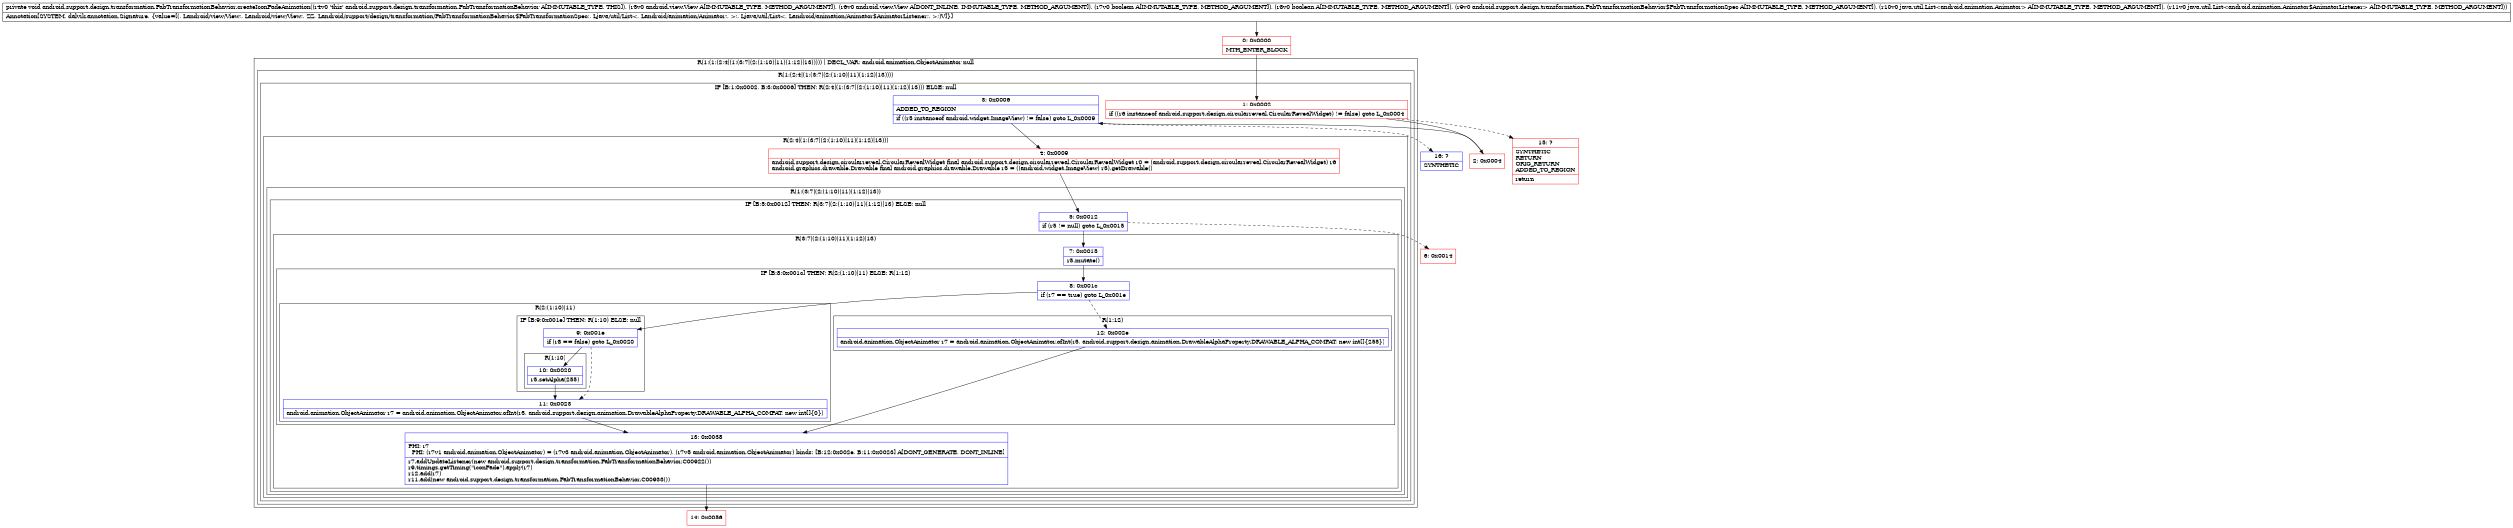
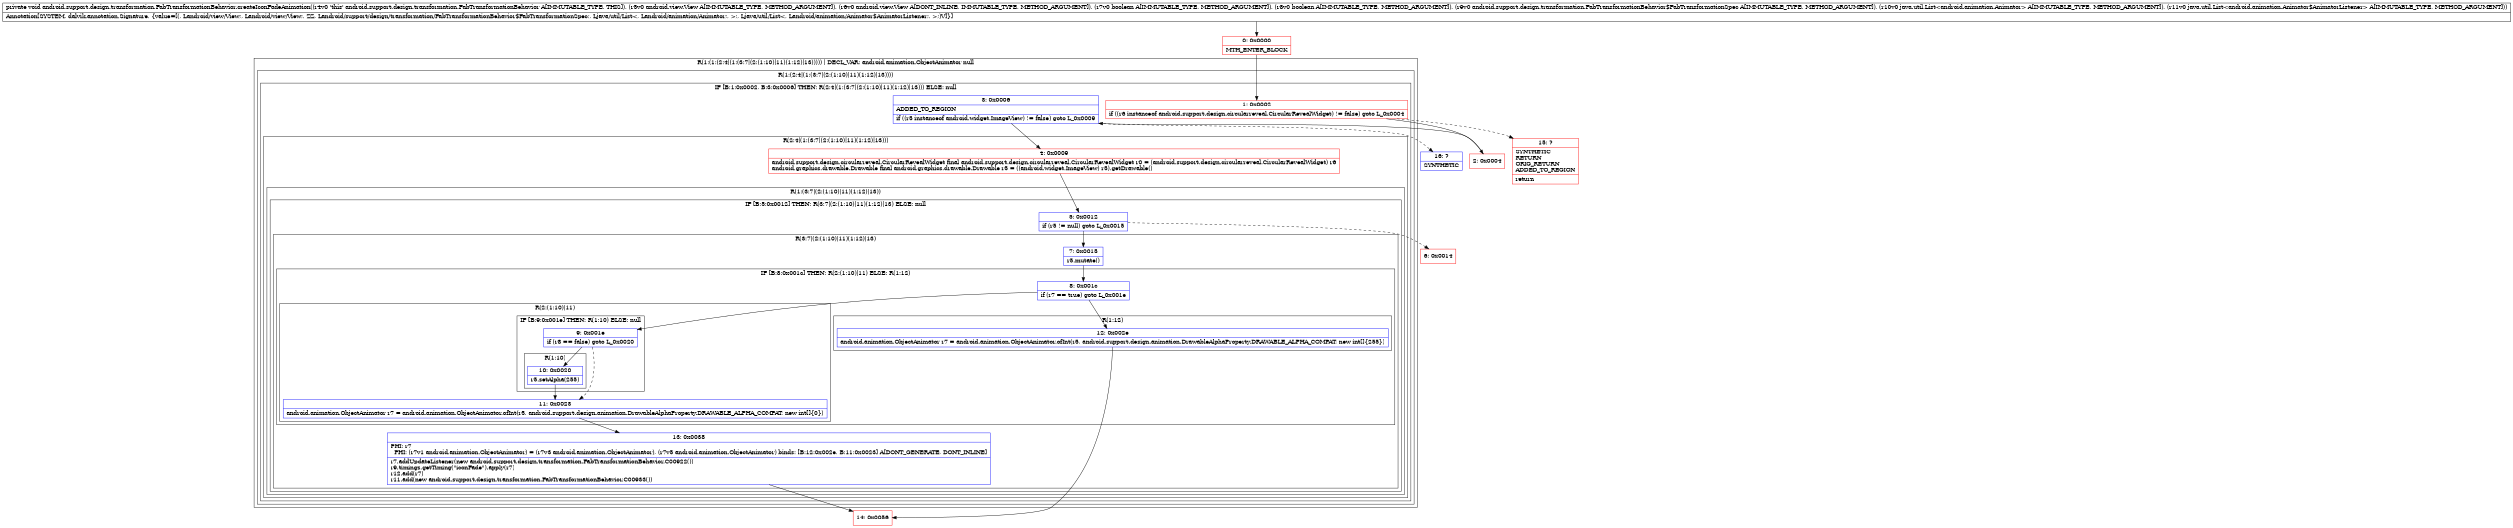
edge "8: 0x001c" -> "12: 0x002e": style dashed -> solid
edge "12: 0x002e" -> "13: 0x0038": now "12: 0x002e" -> "14: 0x0056"
